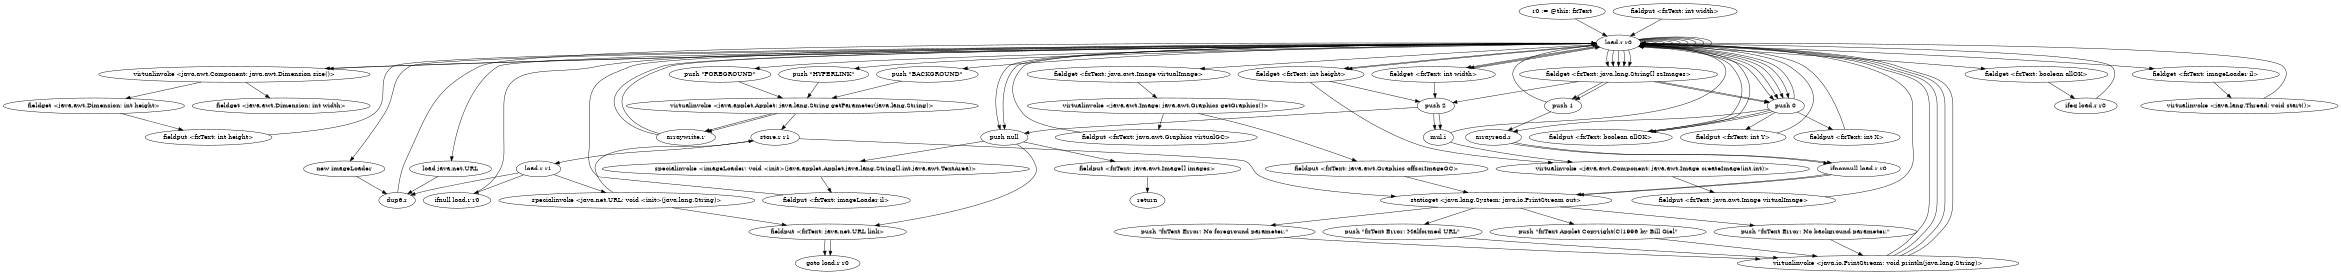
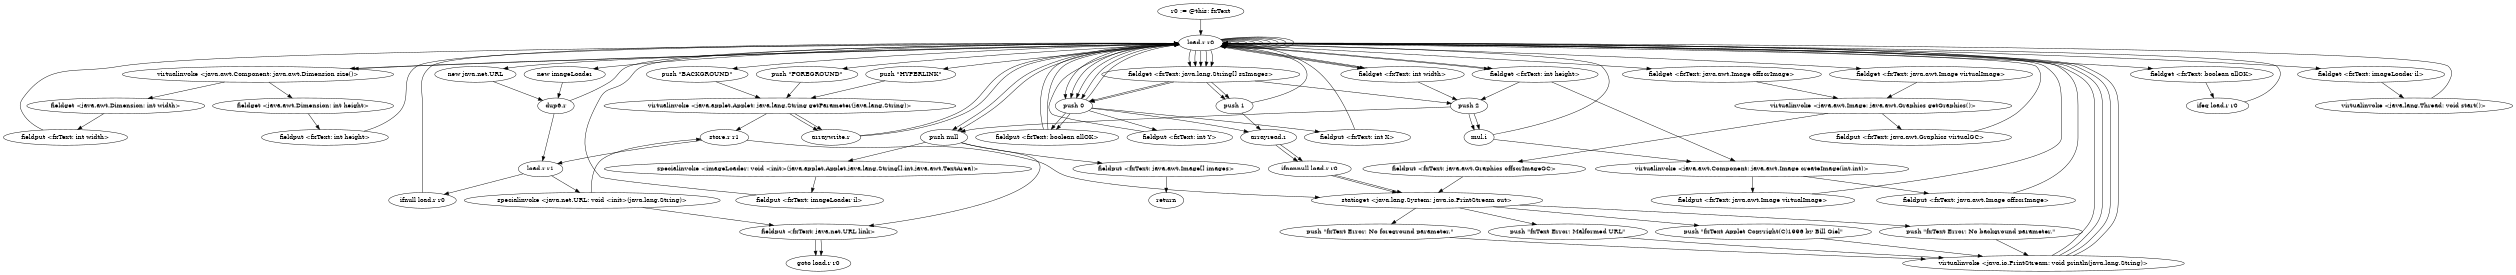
node "fieldget <fxText: java.awt.Image offscrImage>": added
edge "fieldget <java.awt.Dimension: int width>" -> "fieldput <fxText: int width>": added
node "load java.net.URL": label "load java.net.URL" -> "new java.net.URL"
edge "load.r r1" -> "dup6.r": reversed
node "fieldput <fxText: java.awt.Image offscrImage>": added
